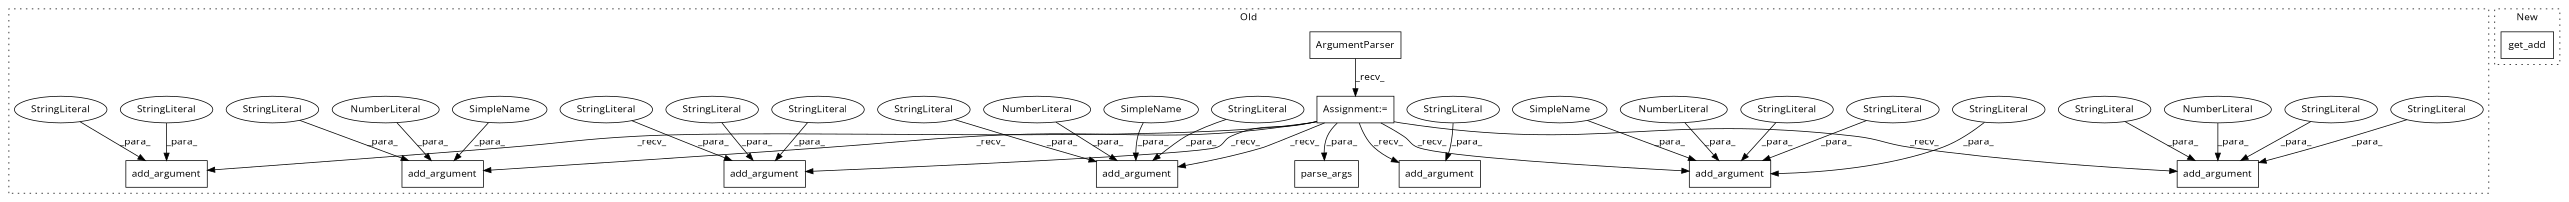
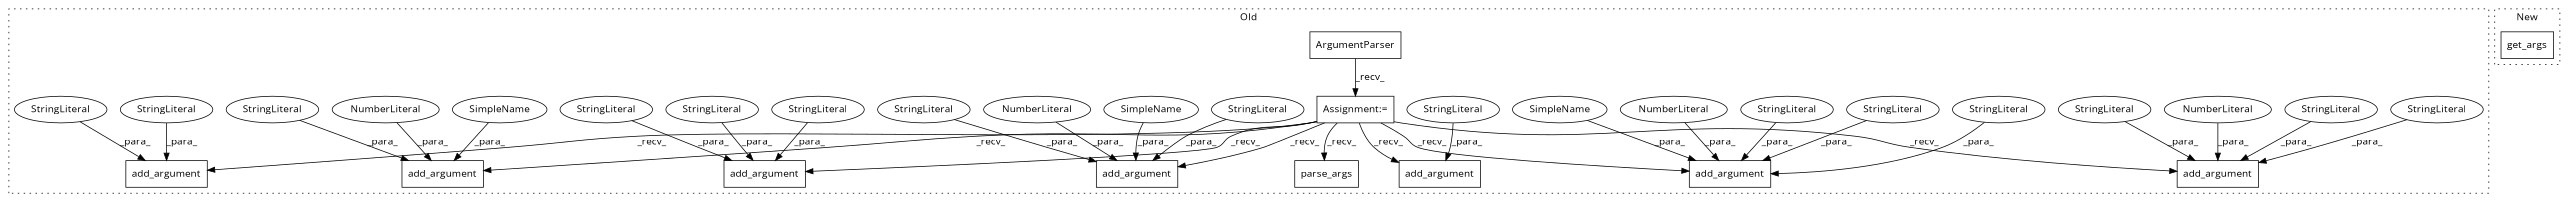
node "get_add": label "get_add" -> "get_args"
edge "Assignment:=" -> "parse_args": label "_para_" -> "_recv_"
